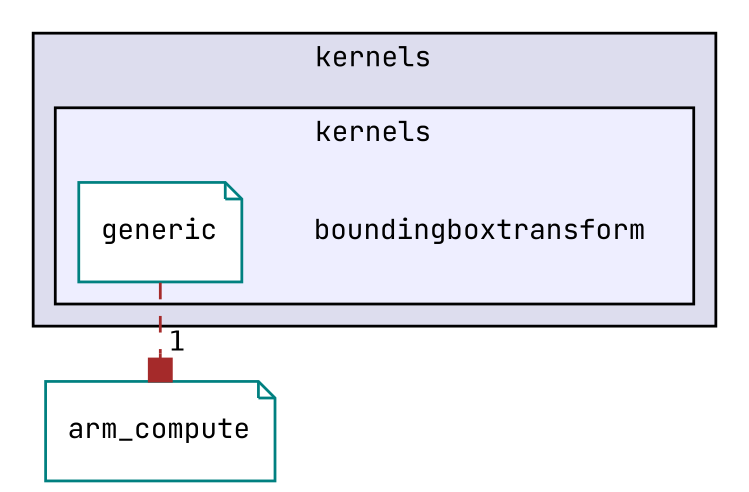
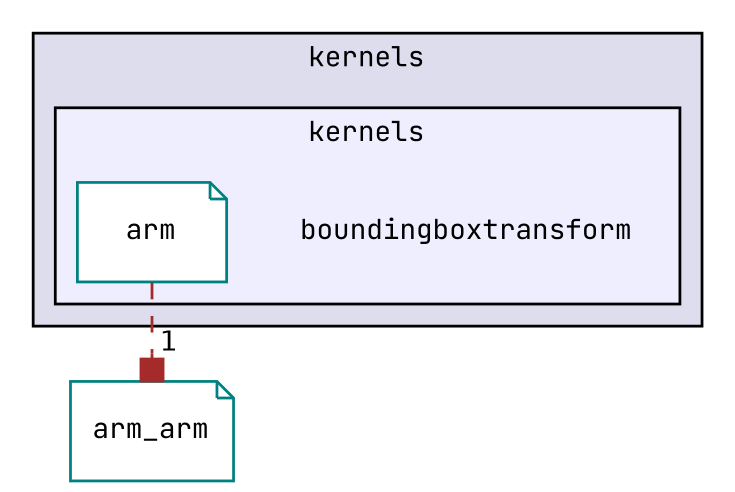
node "generic": label "generic" -> "arm"
node "arm_compute": label "arm_compute" -> "arm_arm"
